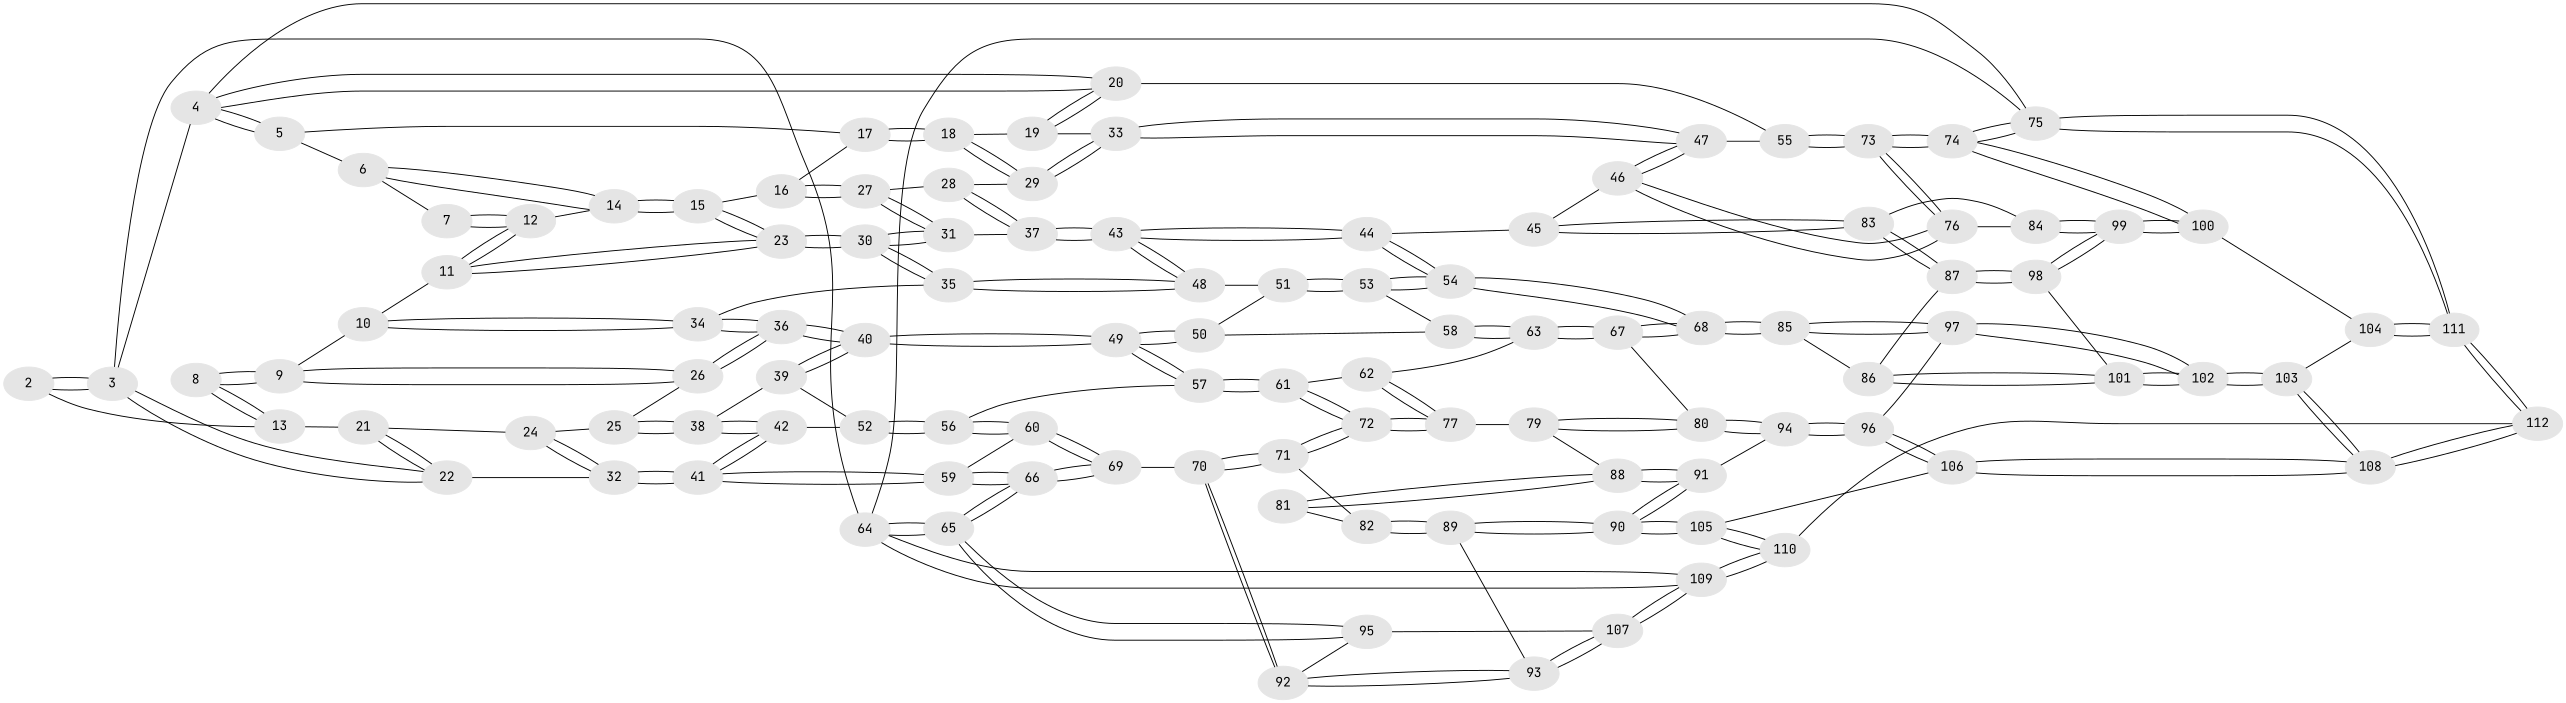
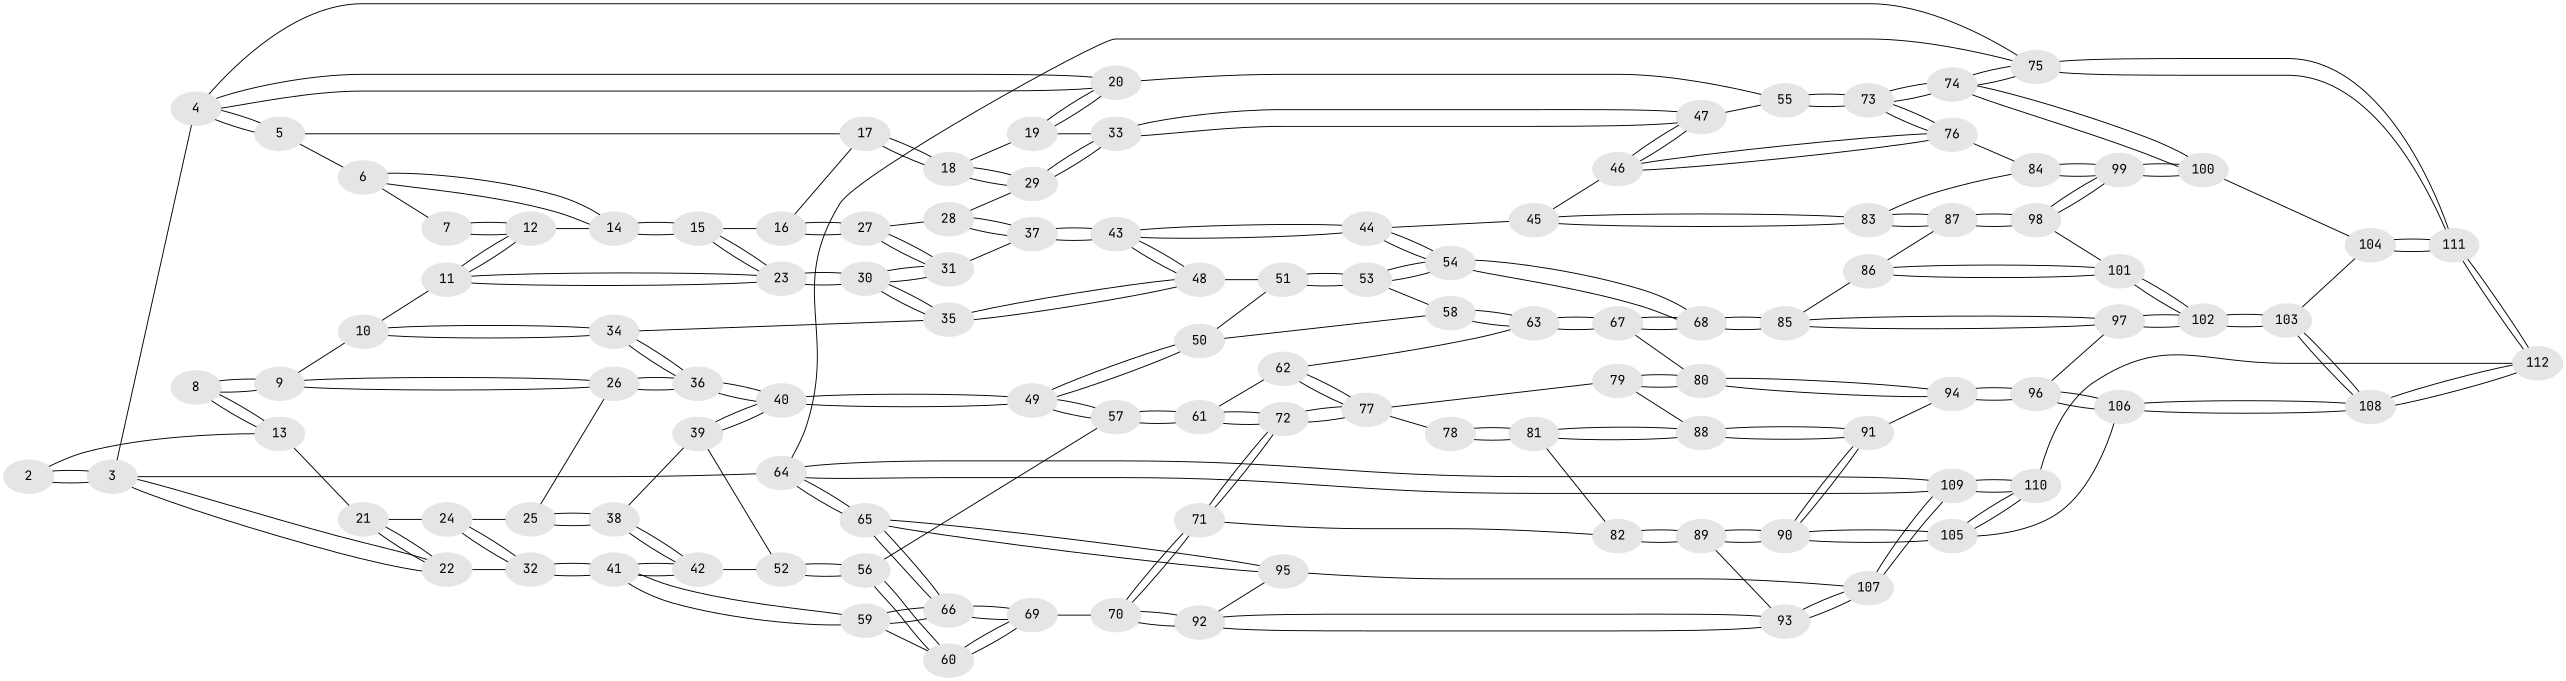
node "78": added
